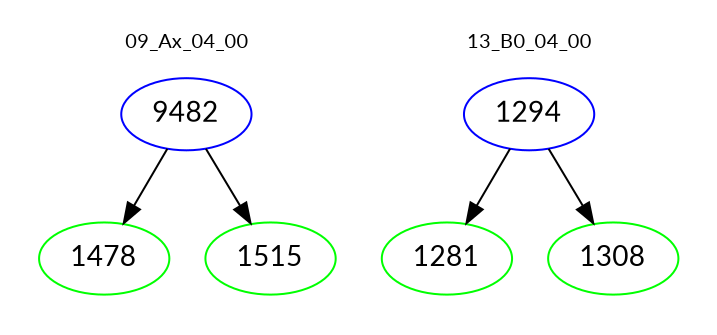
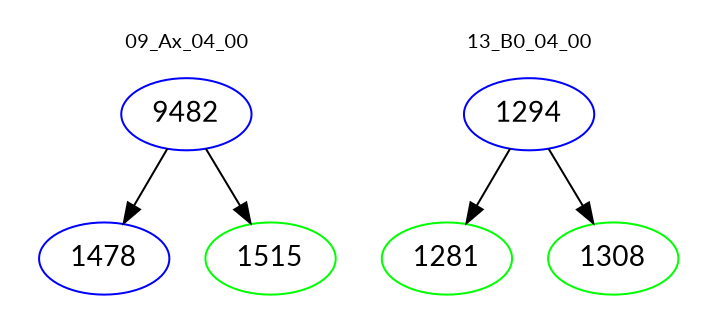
node "1478": color green -> blue
